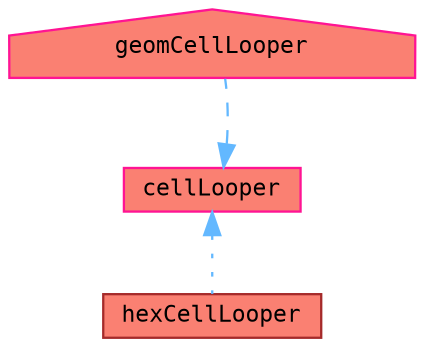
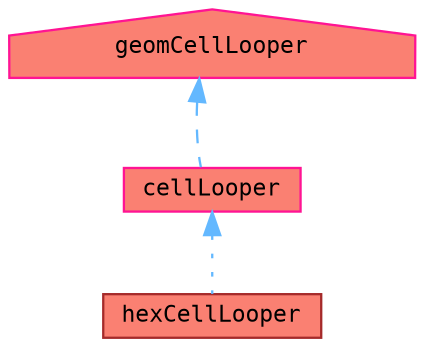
edge "geomCellLooper" -> "cellLooper": reversed
